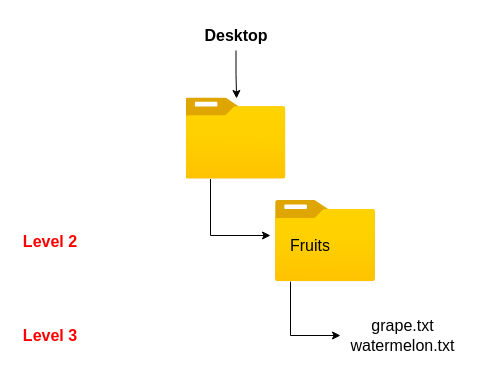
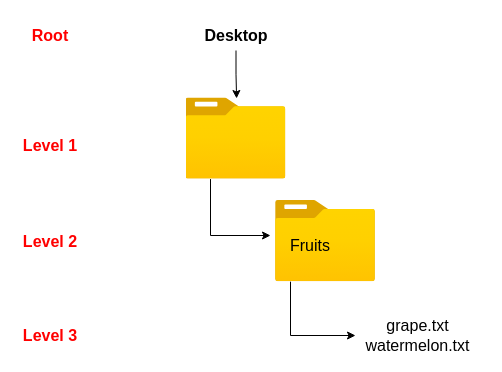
node "Root": added
node "Level 1": added
node "grape.txt watermelon.txt": moved (403, 336) -> (418, 336)
